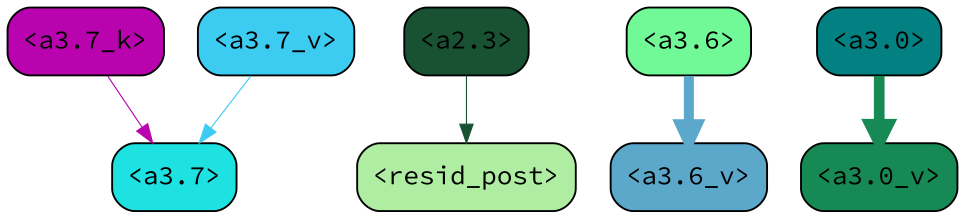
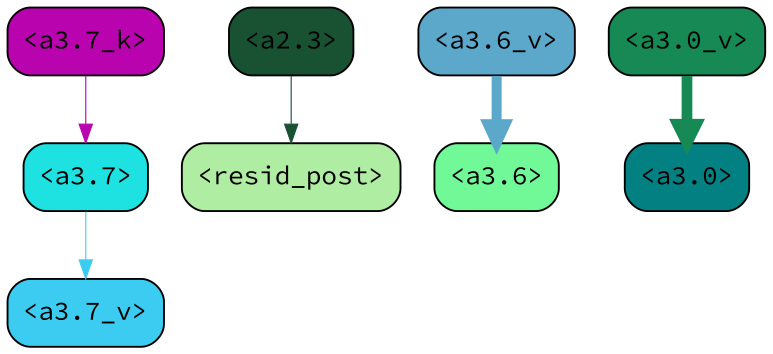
edge "<a3.6>" -> "<a3.6_v>": reversed
edge "<a3.0>" -> "<a3.0_v>": reversed
edge "<a3.7_v>" -> "<a3.7>": reversed
